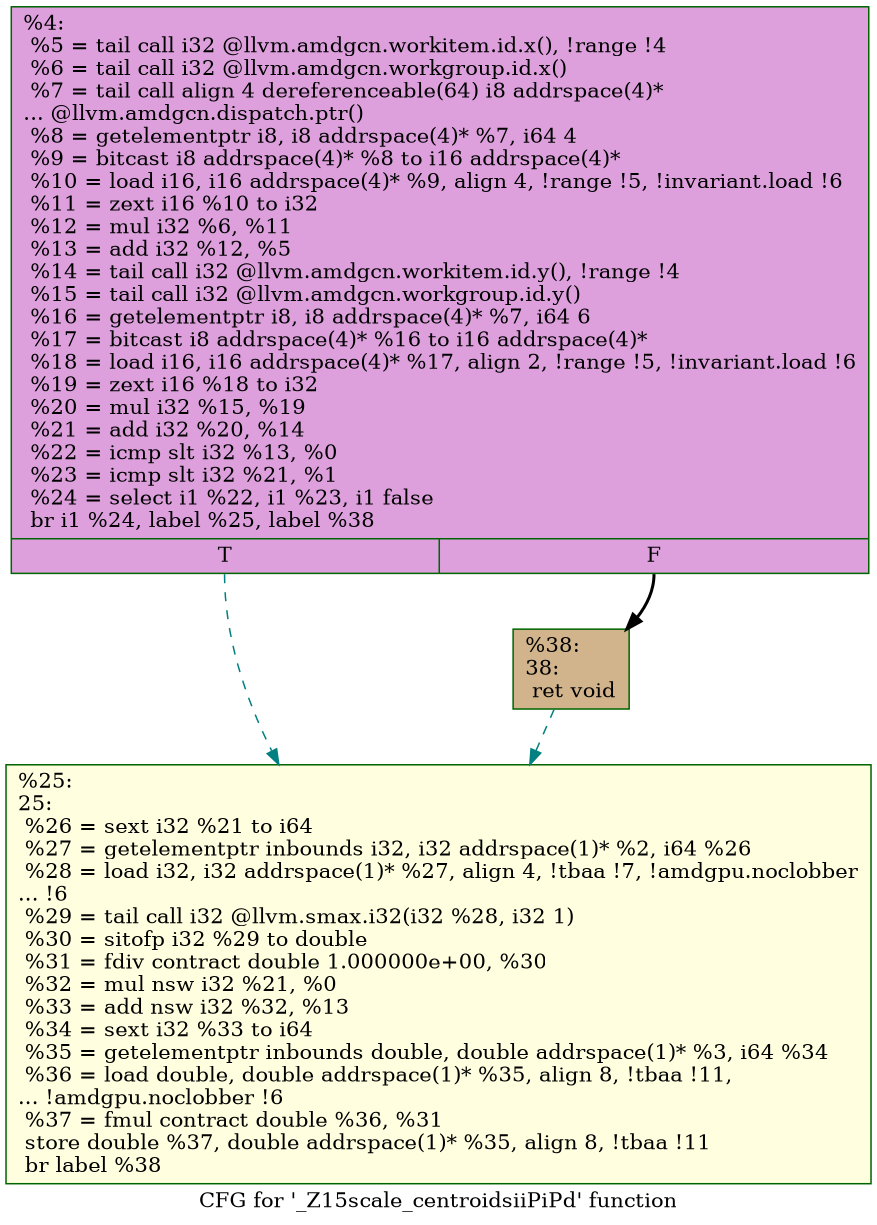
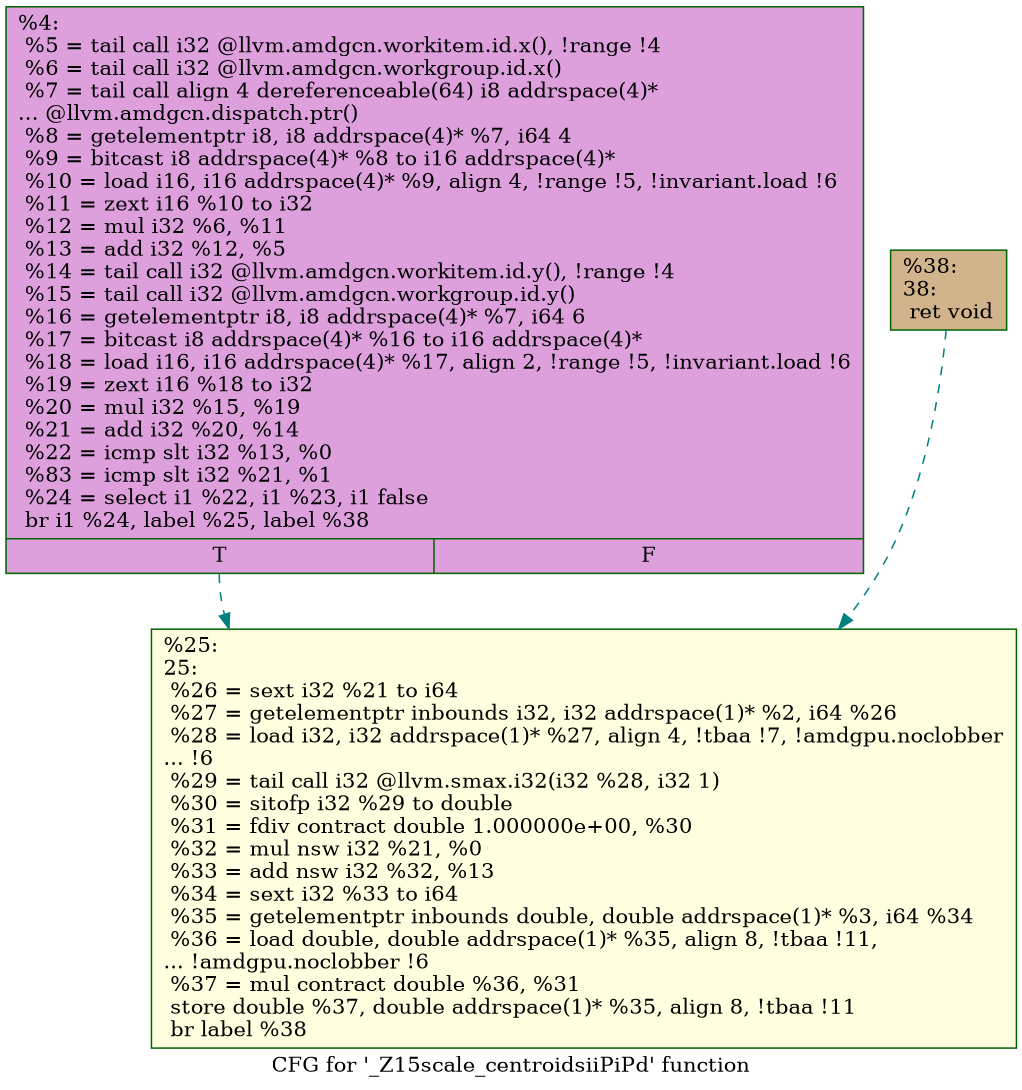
node "%4:": text "%23 = icmp slt i32 %21, %1" -> "%83 = icmp slt i32 %21, %1"
edge "%4:" -> "%38:": removed
node "%25:": text "%37 = fmul contract double %36, %31" -> "%37 = mul contract double %36, %31"
